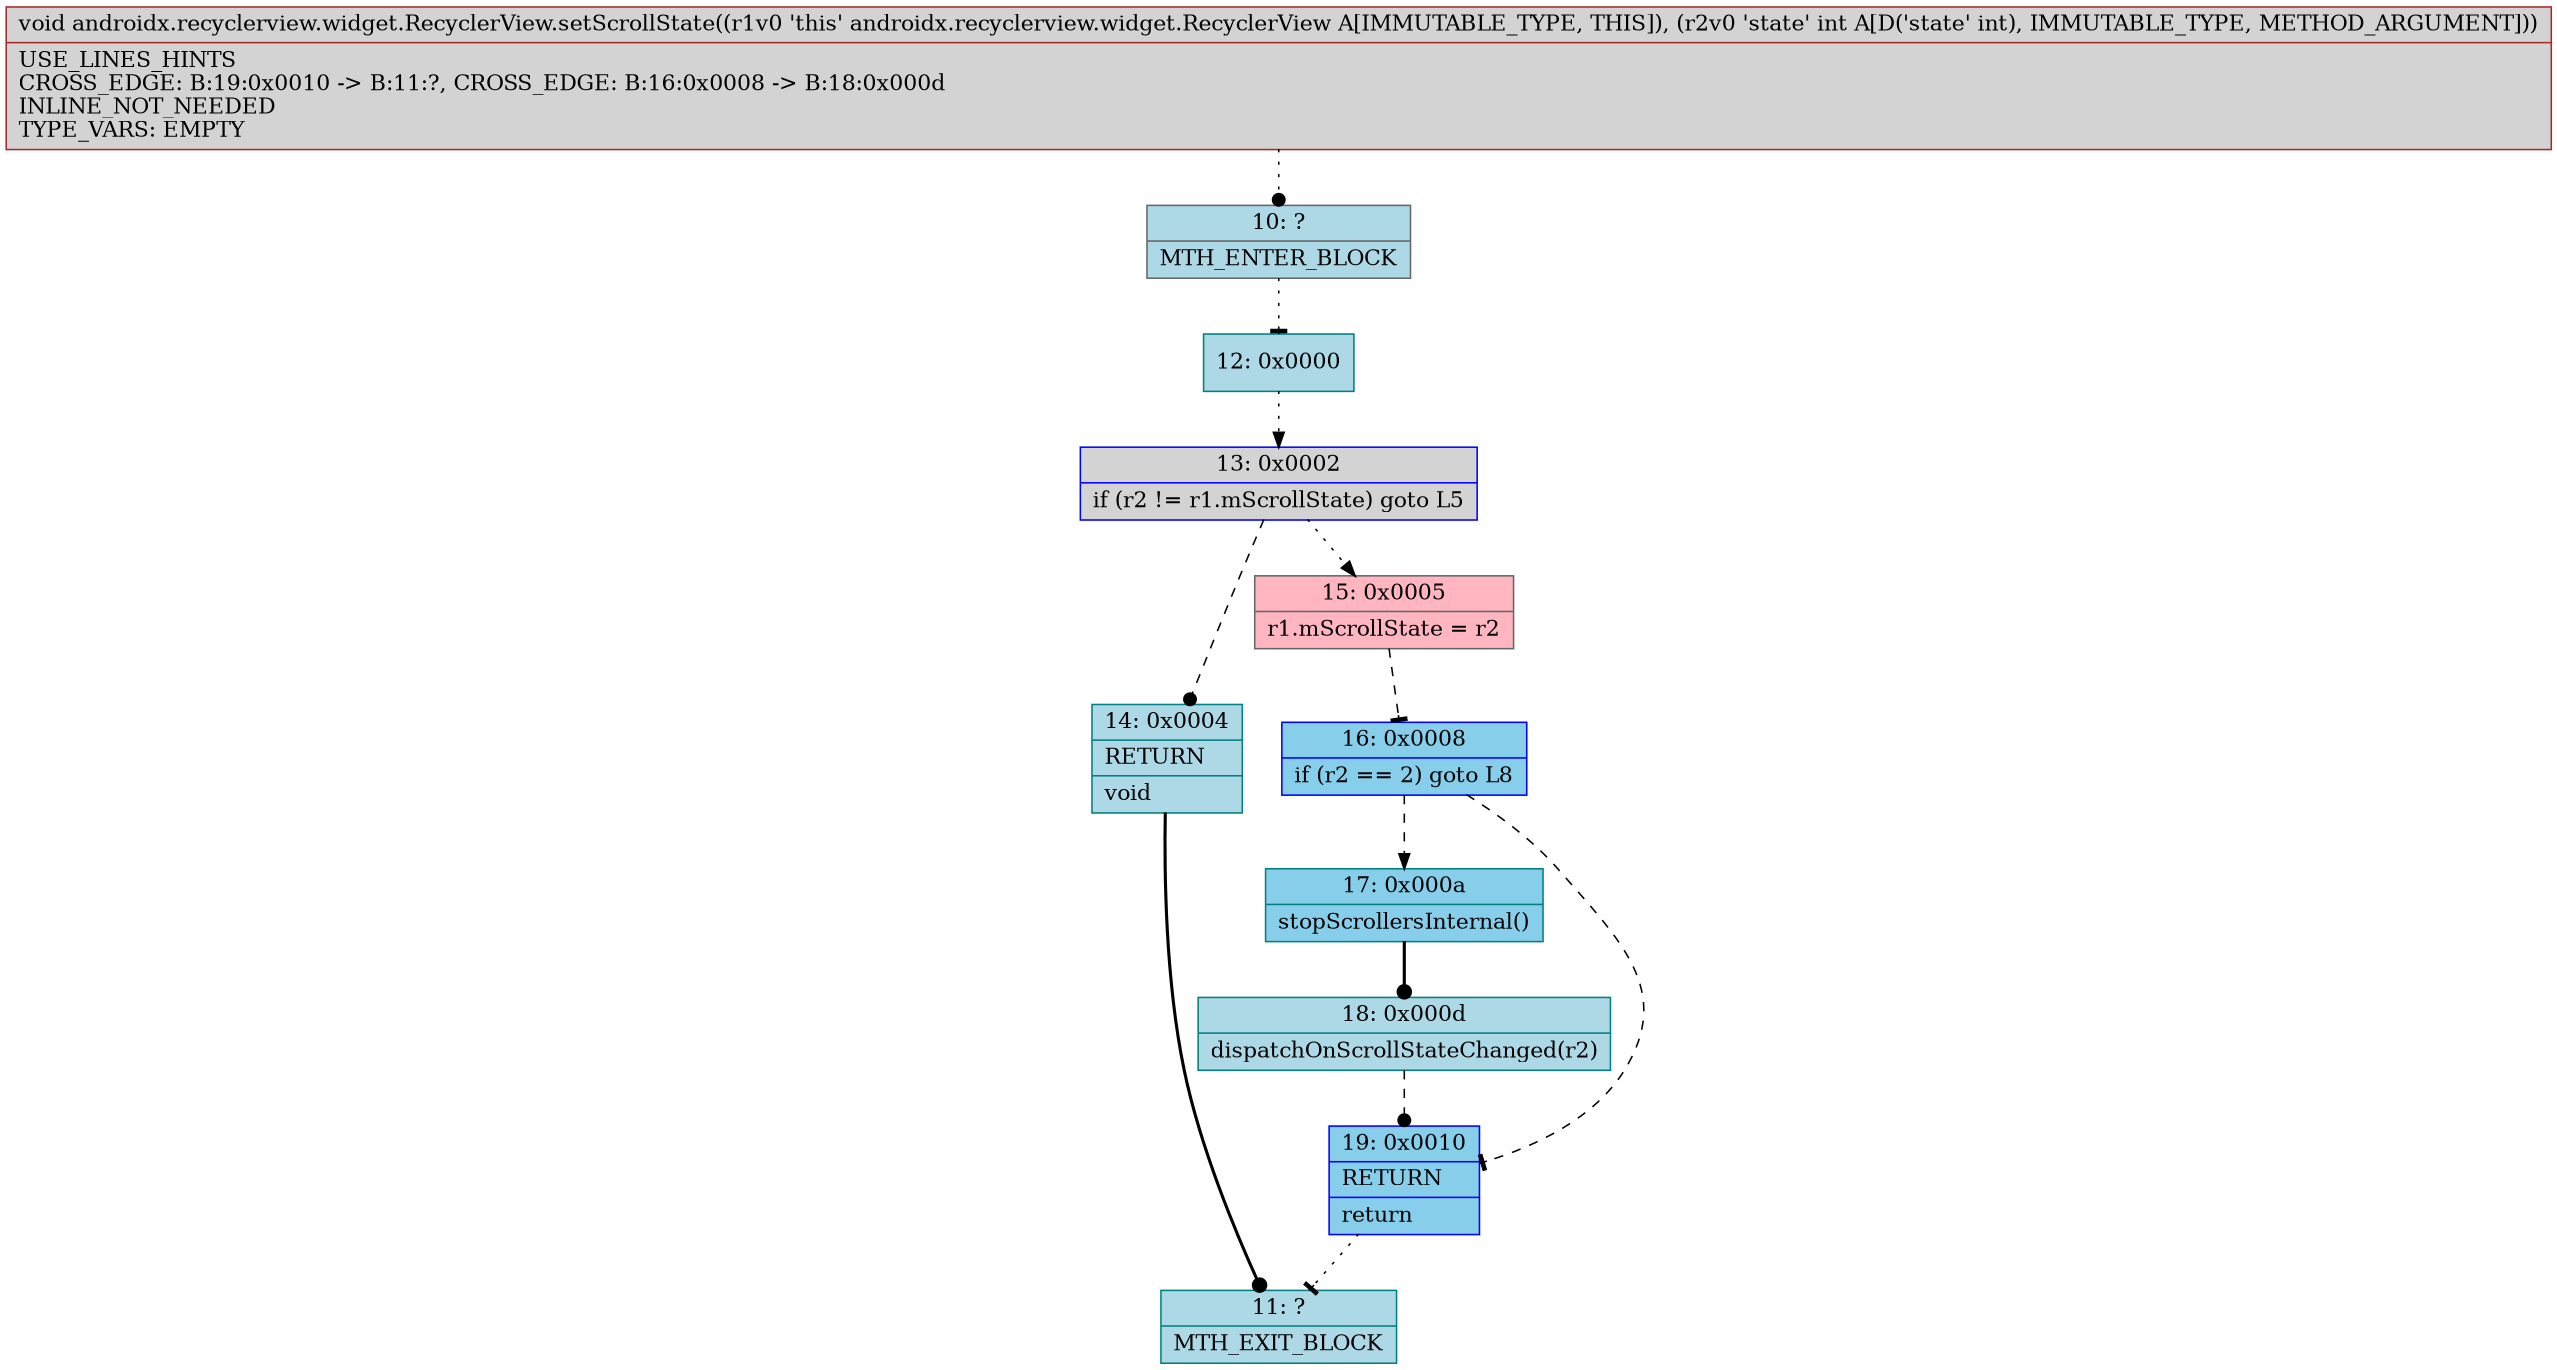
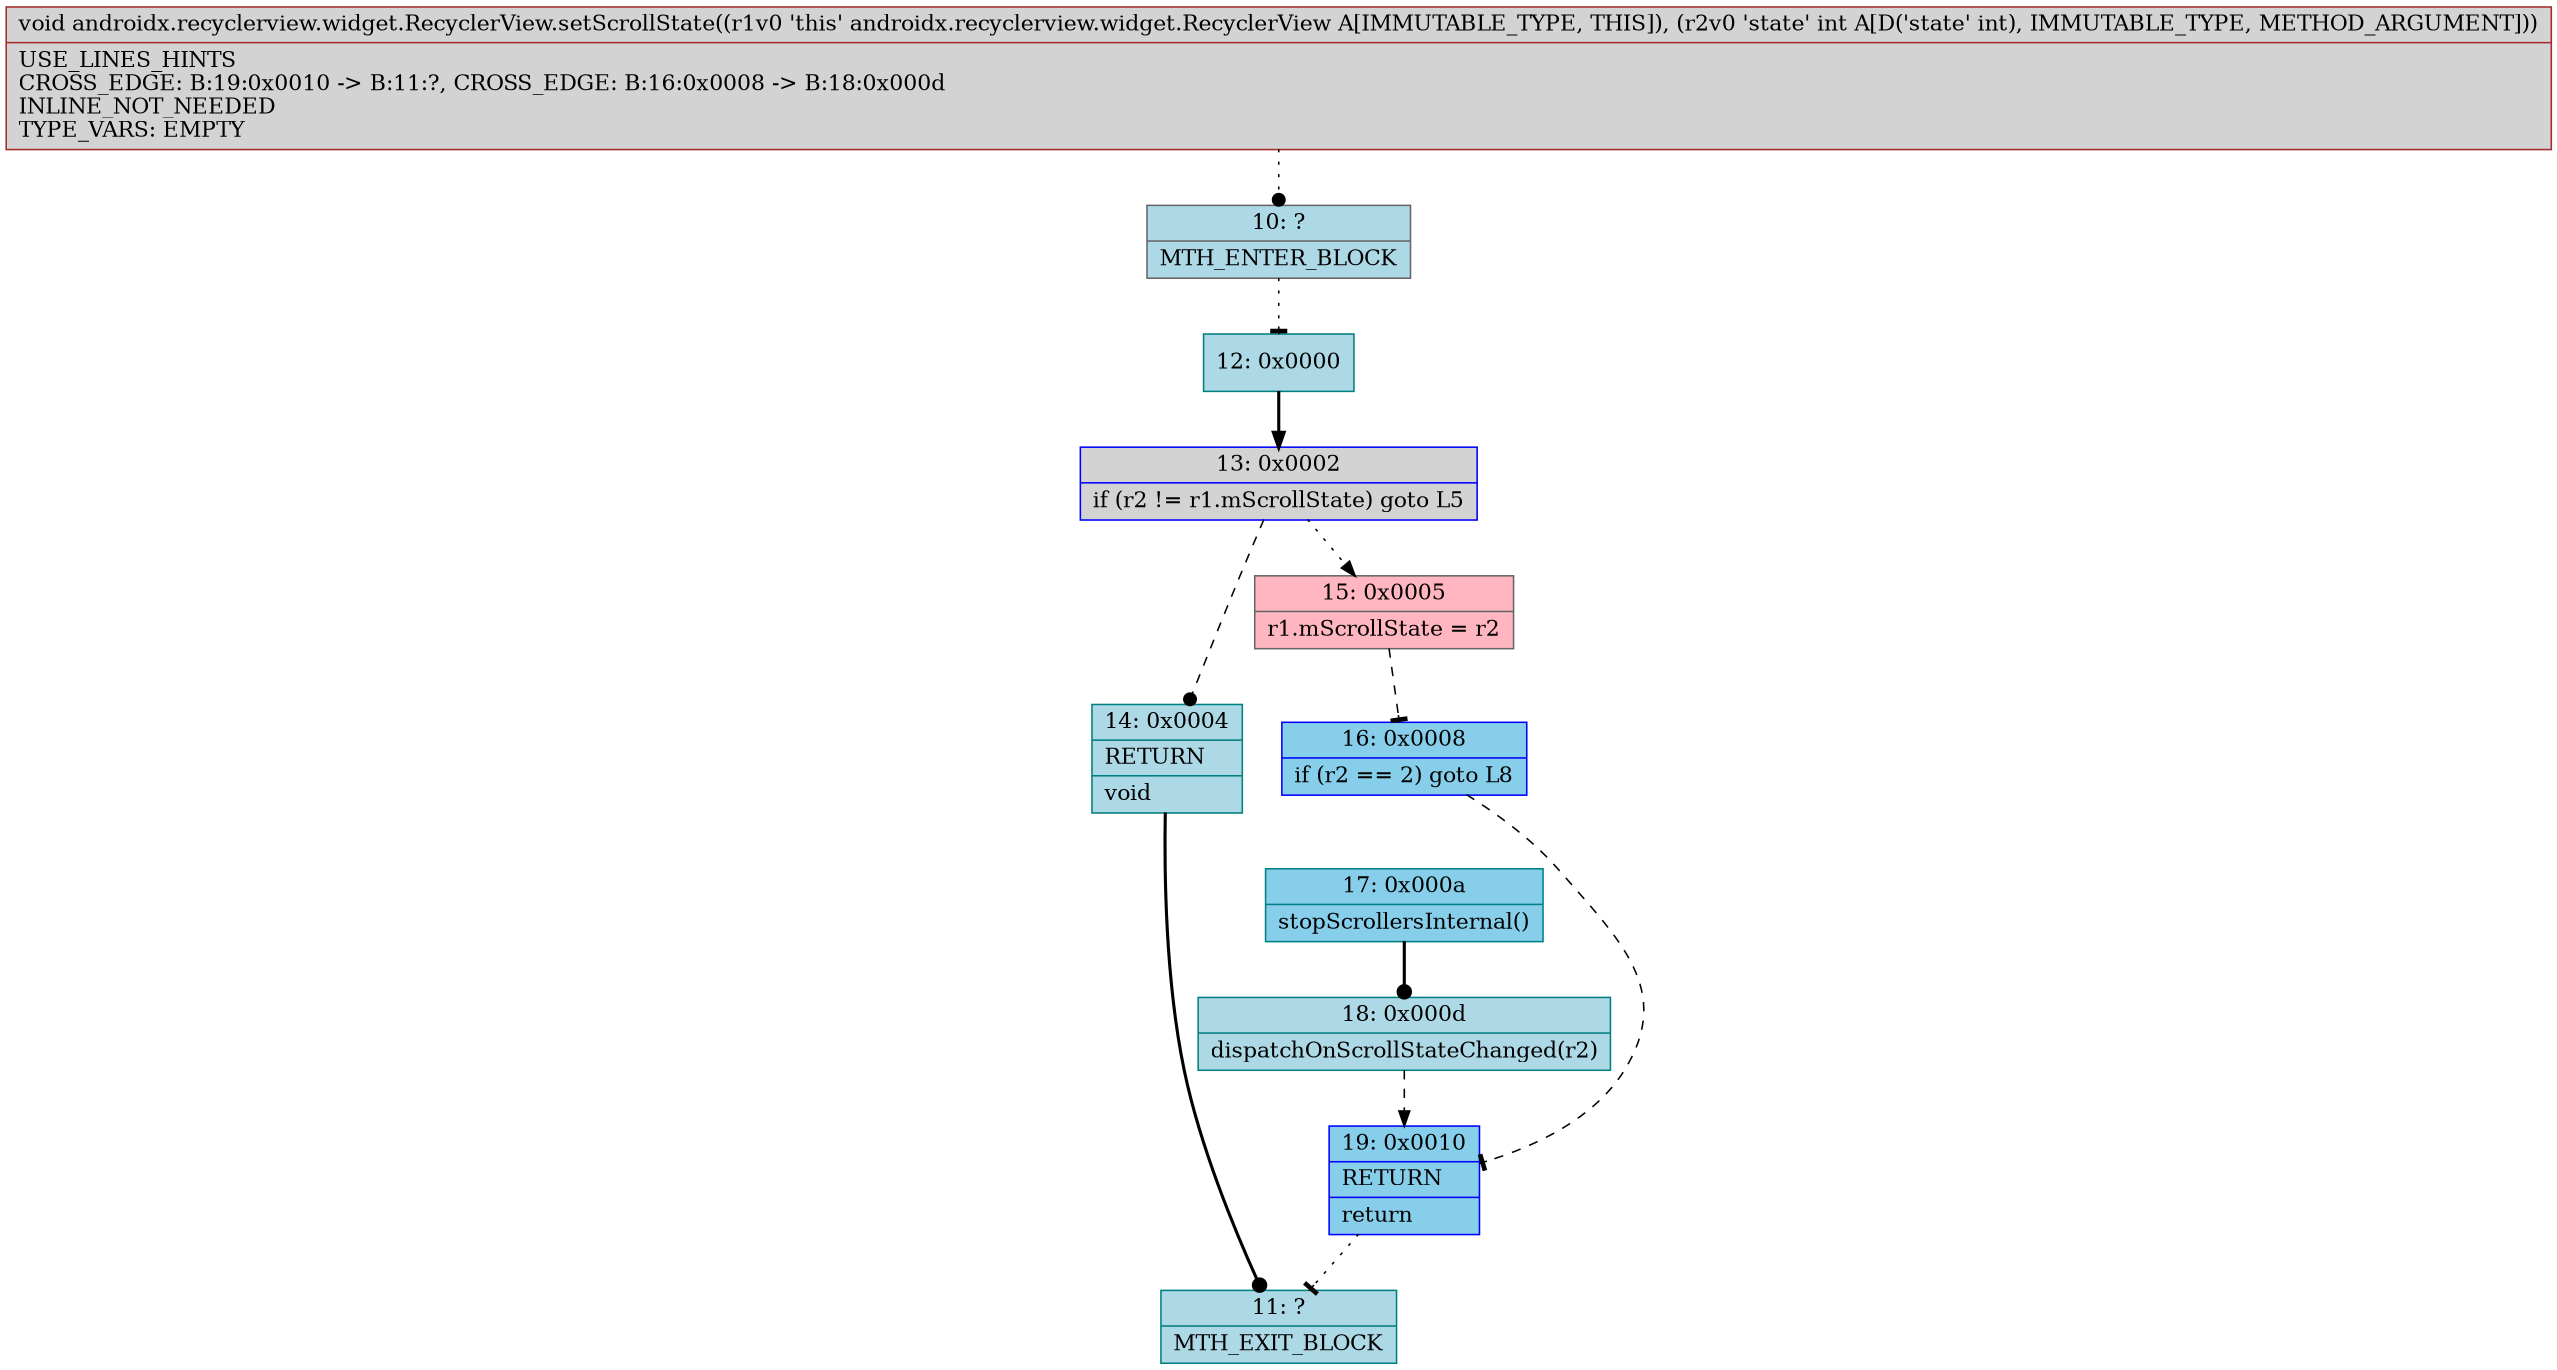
edge "12: 0x0000" -> "13: 0x0002": style dotted -> bold
edge "16: 0x0008" -> "17: 0x000a": removed
edge "18: 0x000d" -> "19: 0x0010": arrowhead dot -> normal
